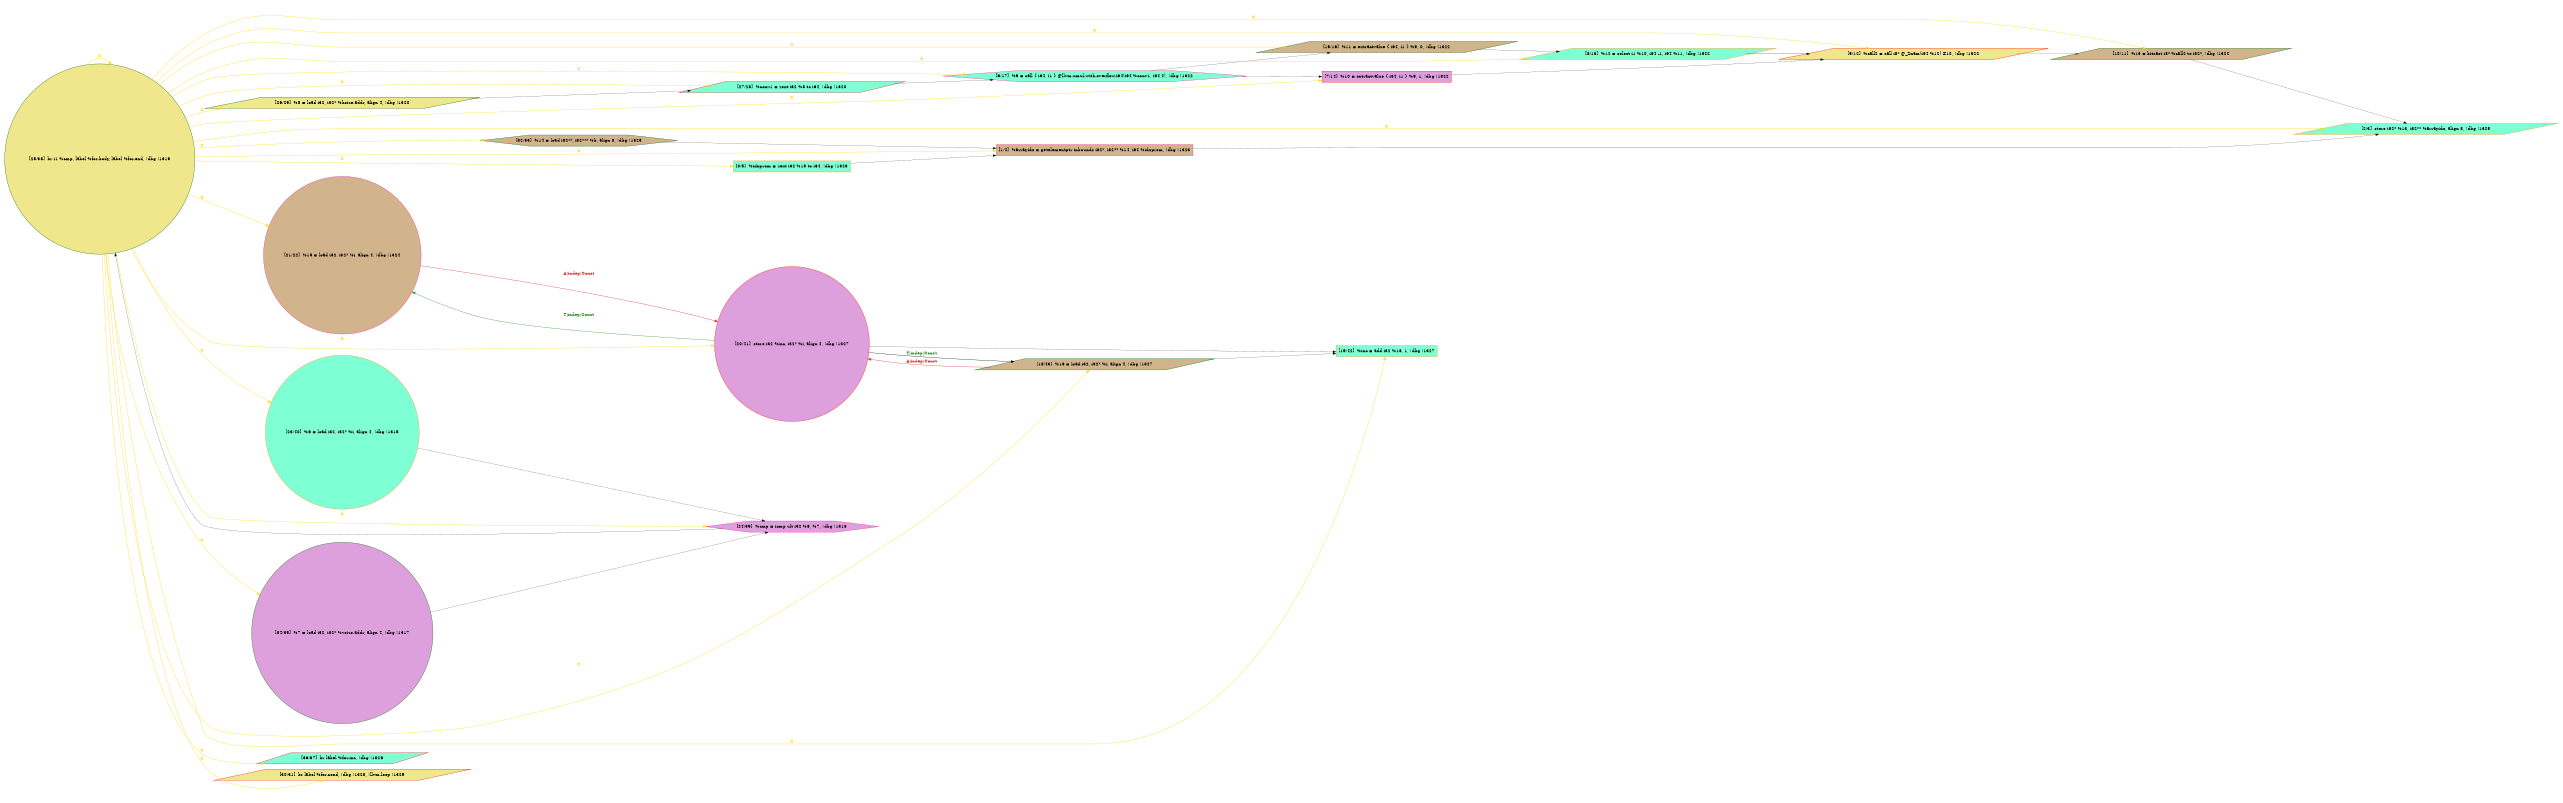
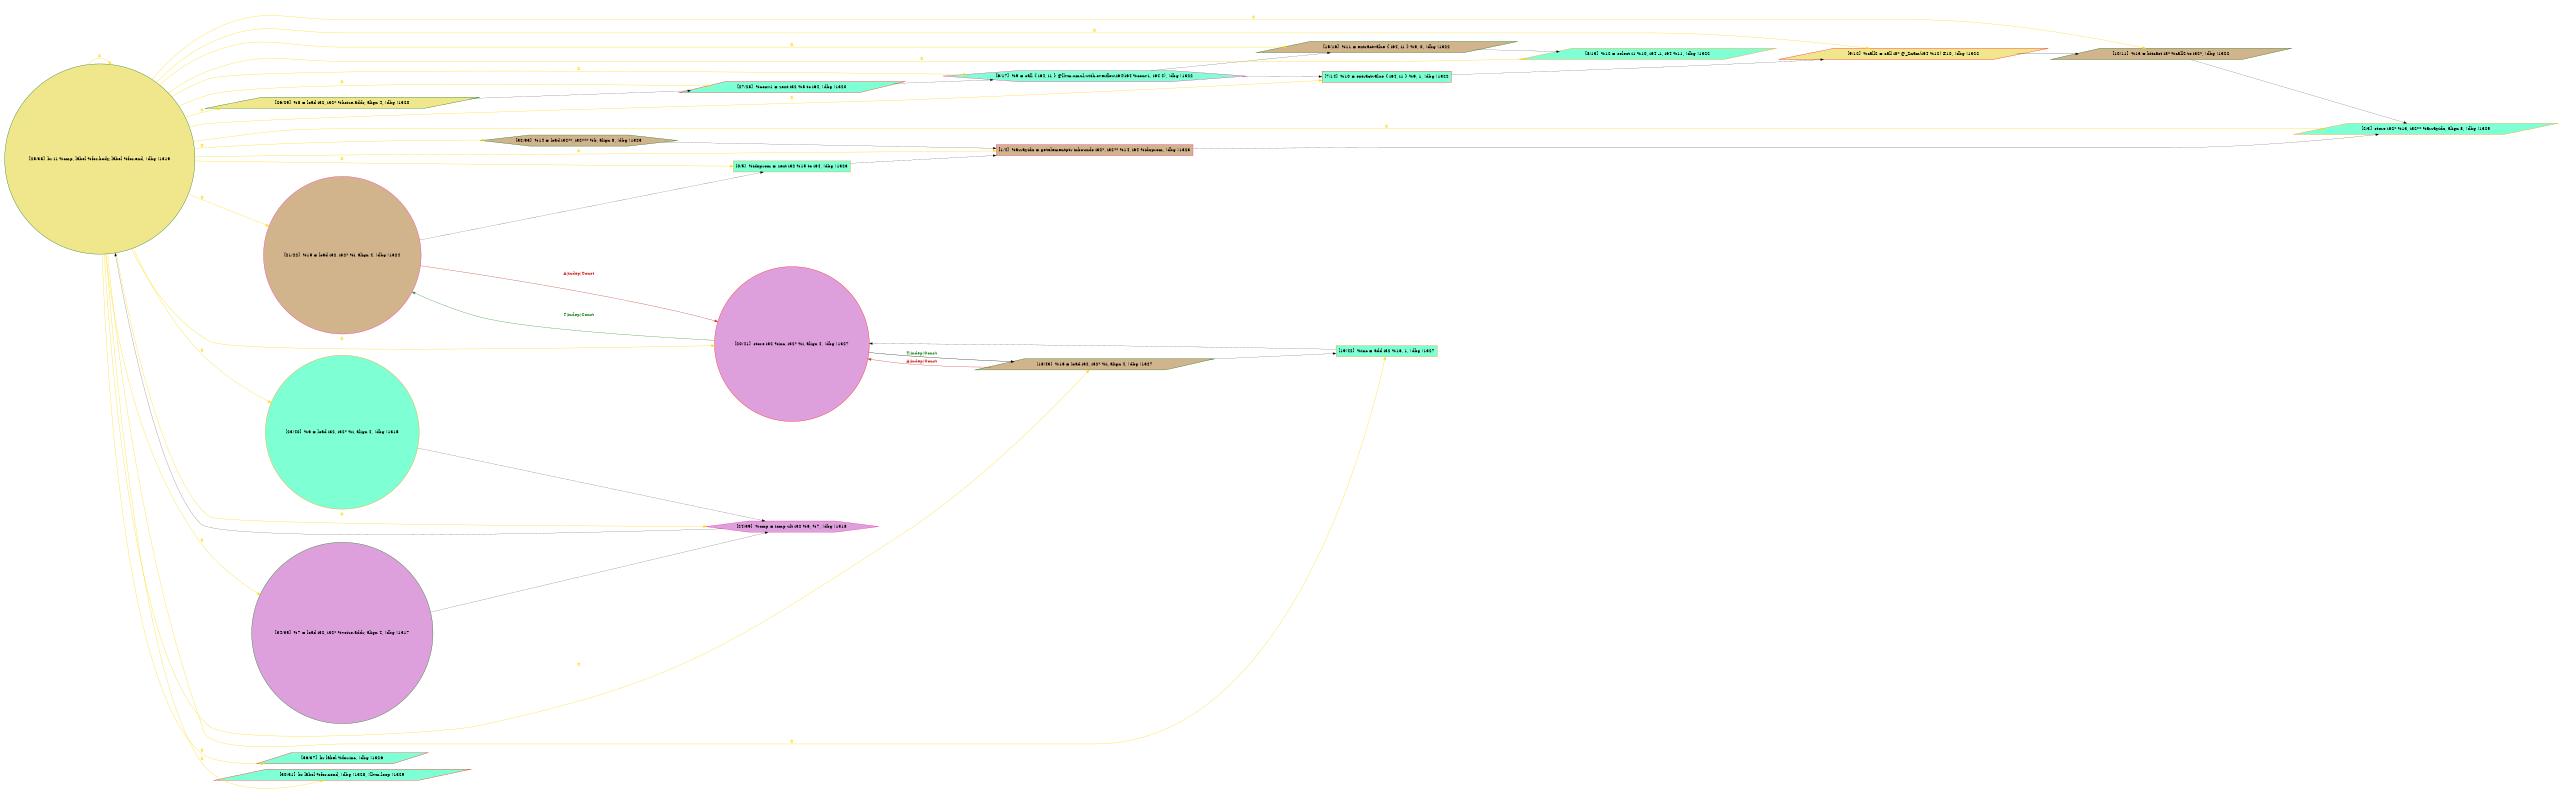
edge "[8/13]  %12 = select i1 %10, i64 -1, i64 %11, !dbg !1322" -> "[9/12]  %call2 = call i8* @_Znam(i64 %12) #10, !dbg !1322": removed
edge "[9/12]  %call2 = call i8* @_Znam(i64 %12) #10, !dbg !1322" -> "[10/11]  %13 = bitcast i8* %call2 to i32*, !dbg !1322": color firebrick3 -> black
node "[7/14]  %10 = extractvalue { i64, i1 } %9, 1, !dbg !1322": fillcolor plum -> aquamarine
edge "[21/22]  %15 = load i32, i32* %i, align 4, !dbg !1324" -> "[0/5]  %idxprom = zext i32 %15 to i64, !dbg !1323": added
edge "[20/41]  store i32 %inc, i32* %i, align 4, !dbg !1327" -> "[19/42]  %inc = add i32 %16, 1, !dbg !1327": reversed
node "[30/31]  br label %for.cond, !dbg !1328, !llvm.loop !1329": fillcolor khaki -> aquamarine
